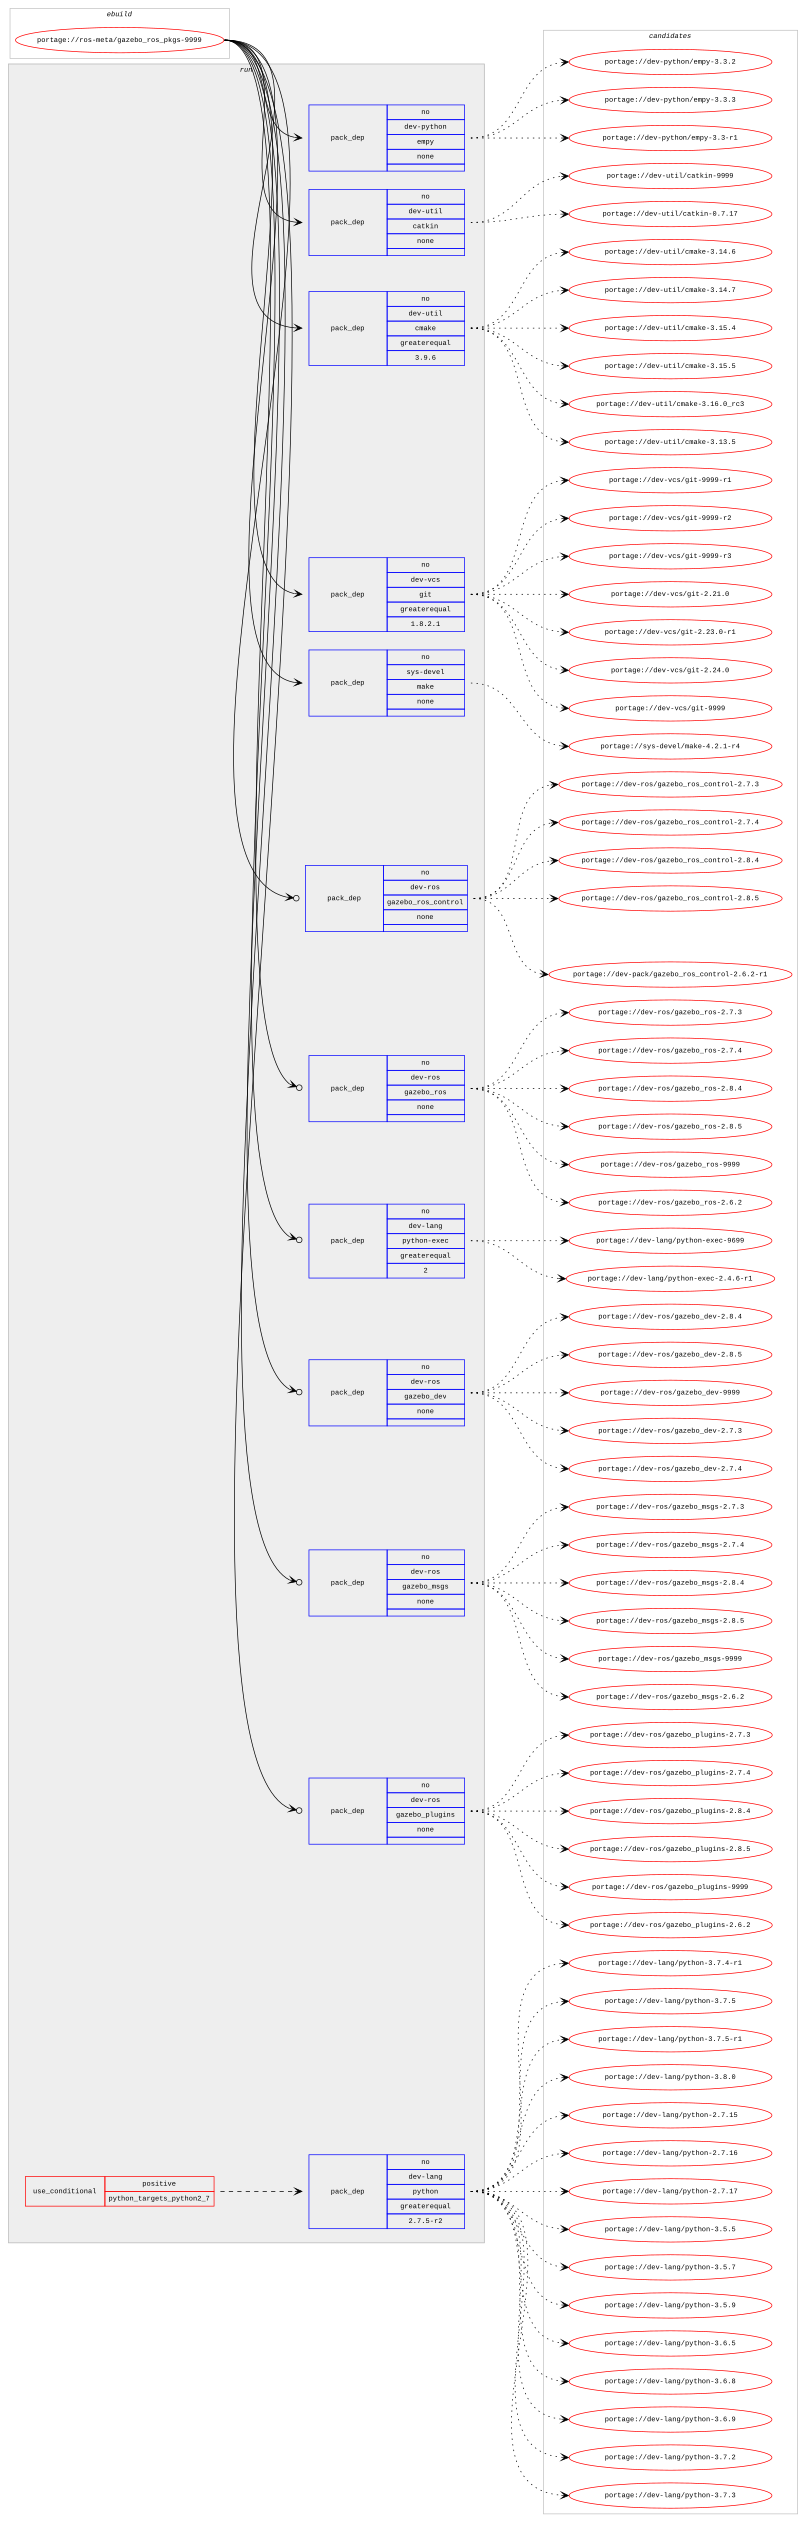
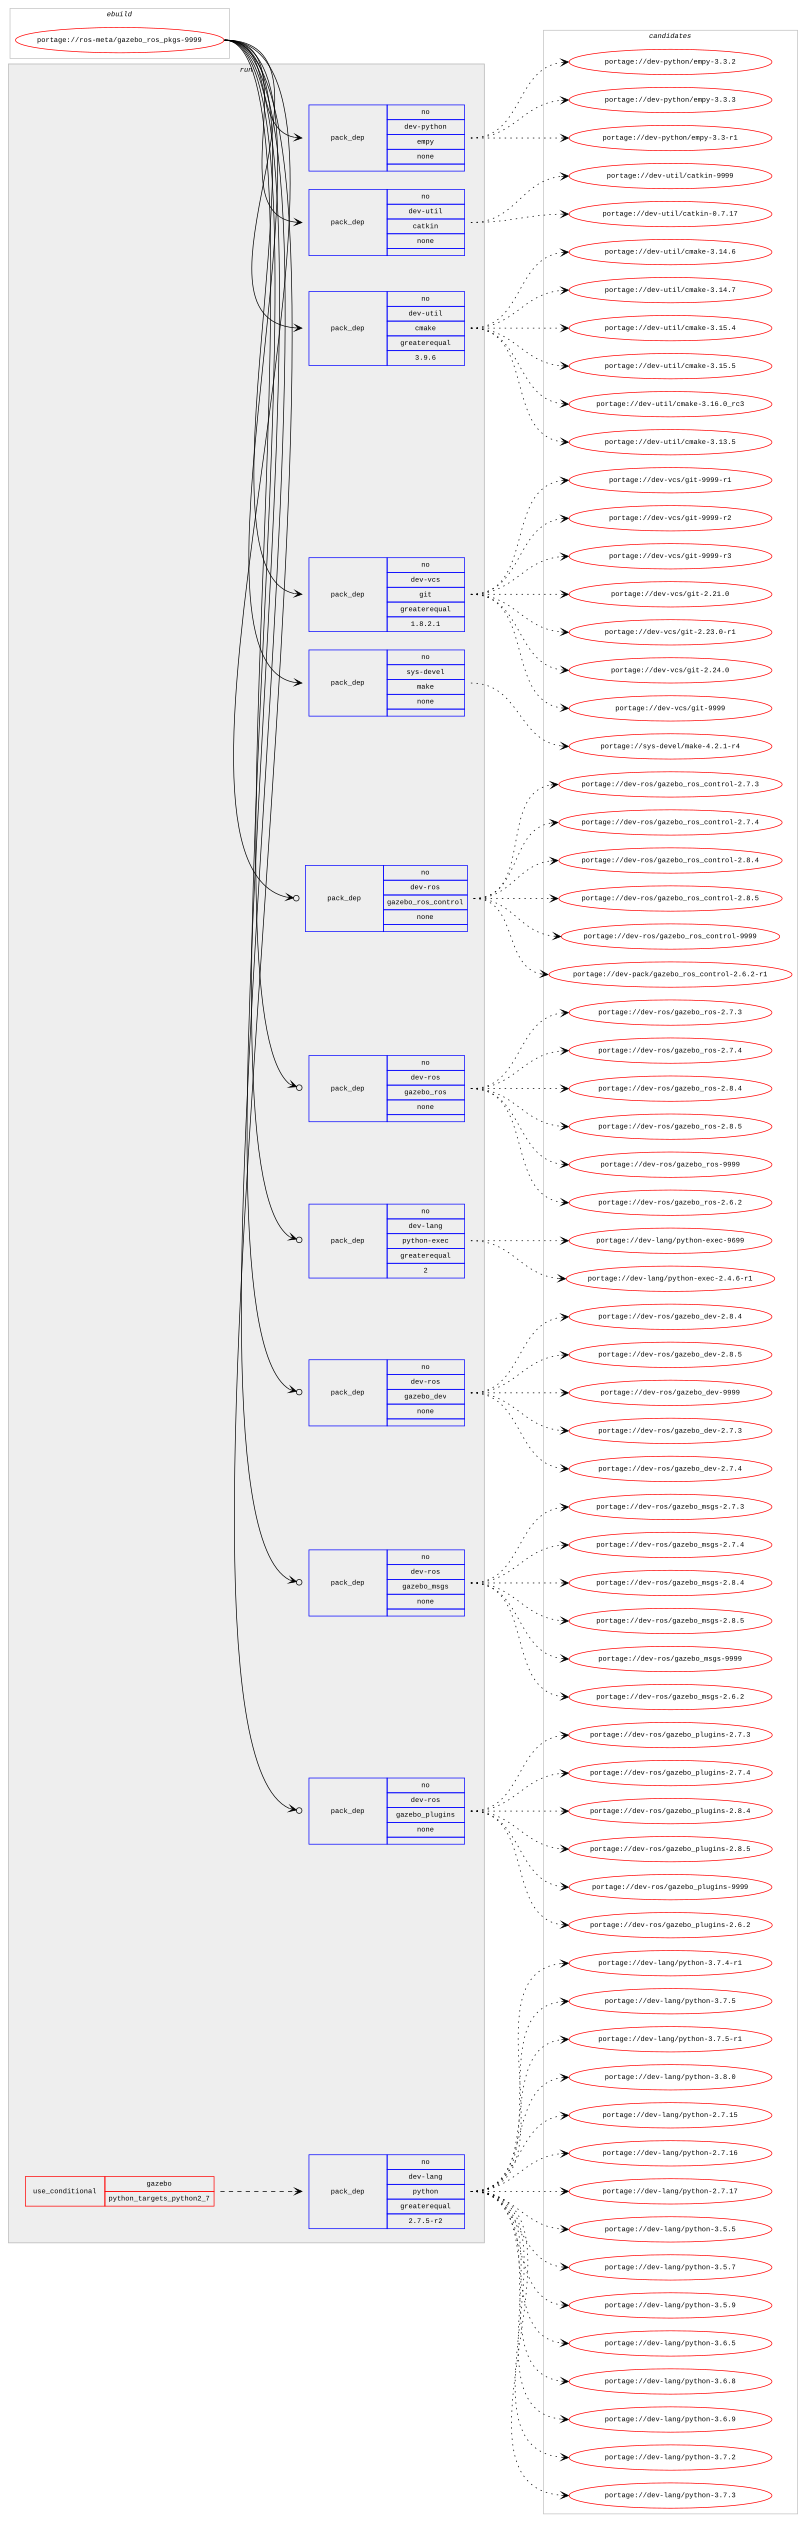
node "portage://dev-ros/gazebo_ros_control-9999": added
node "use_conditional": text "positive" -> "gazebo"
